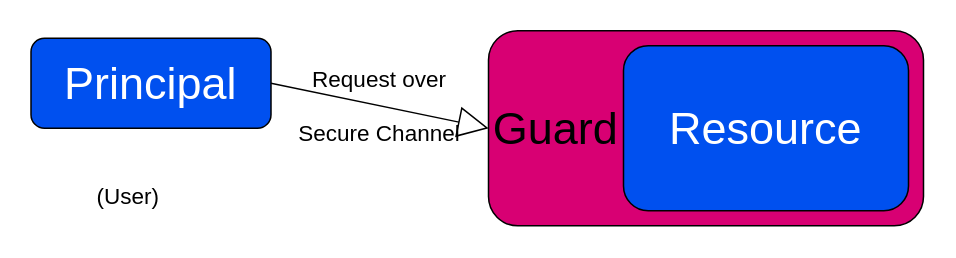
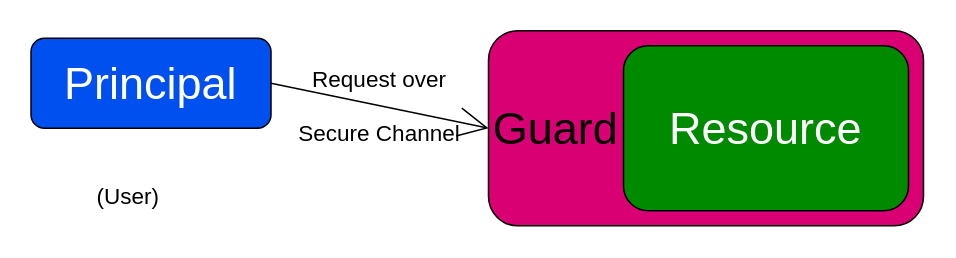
edge "Principal" -> "Guard": arrowhead block -> open
node "Resource": fillcolor #0050ef -> #008a00
